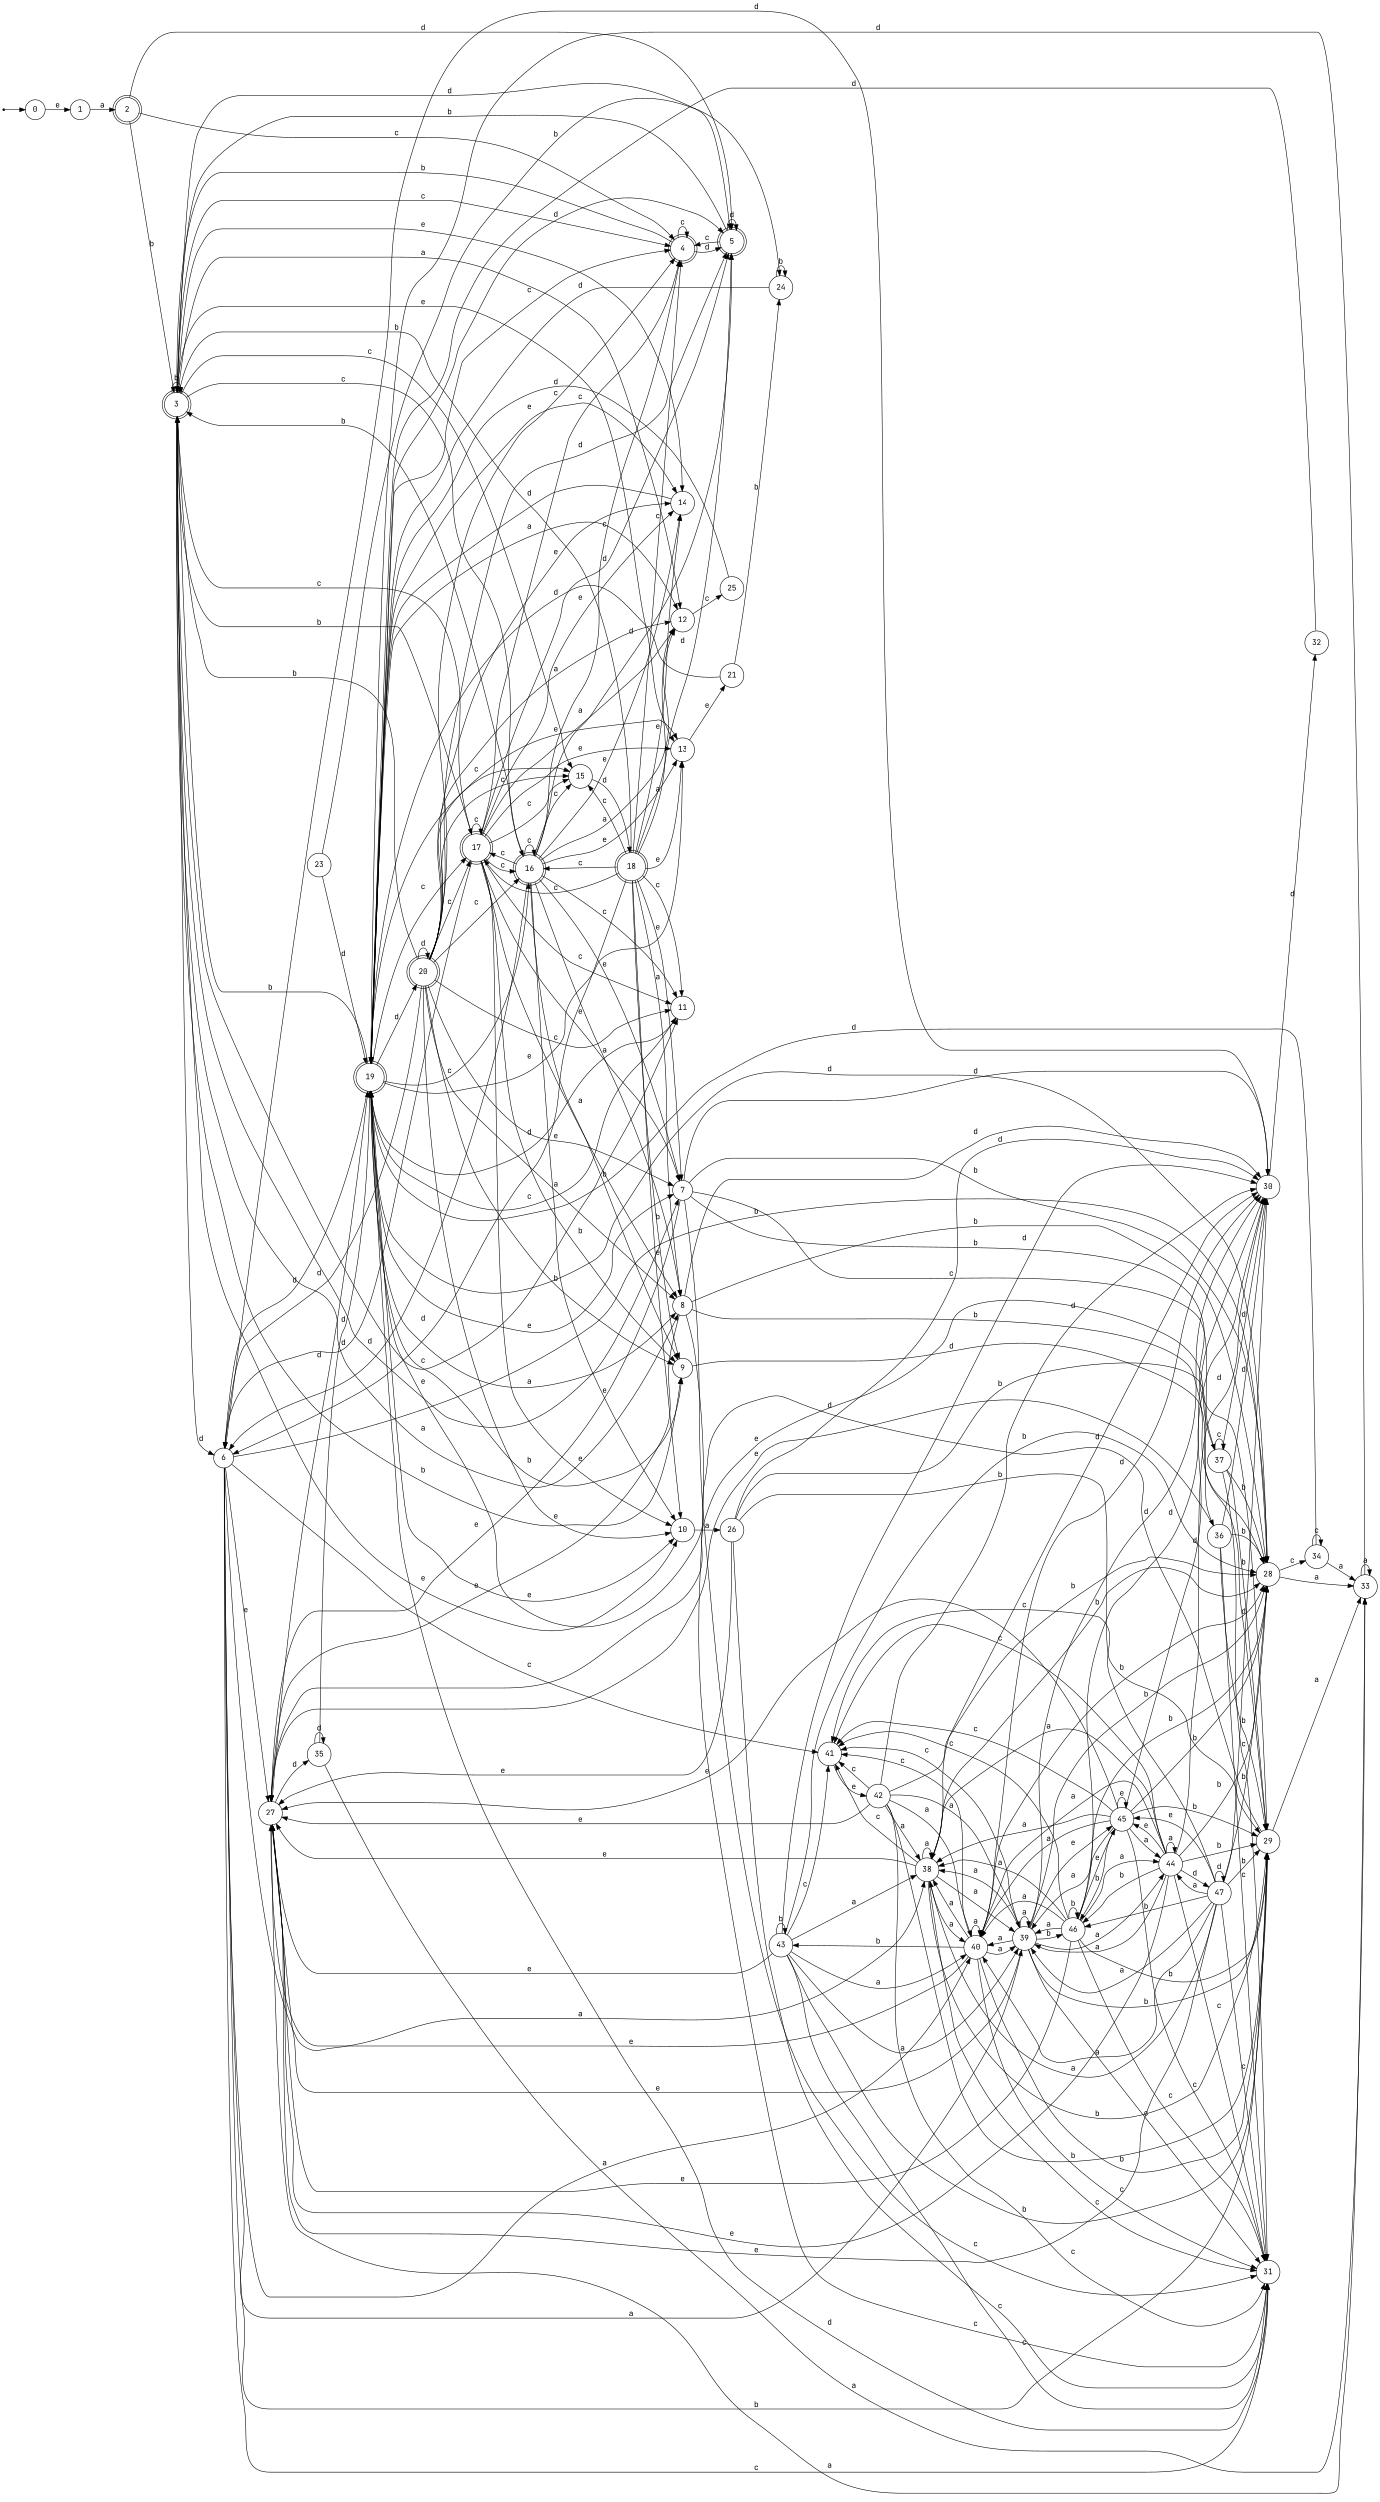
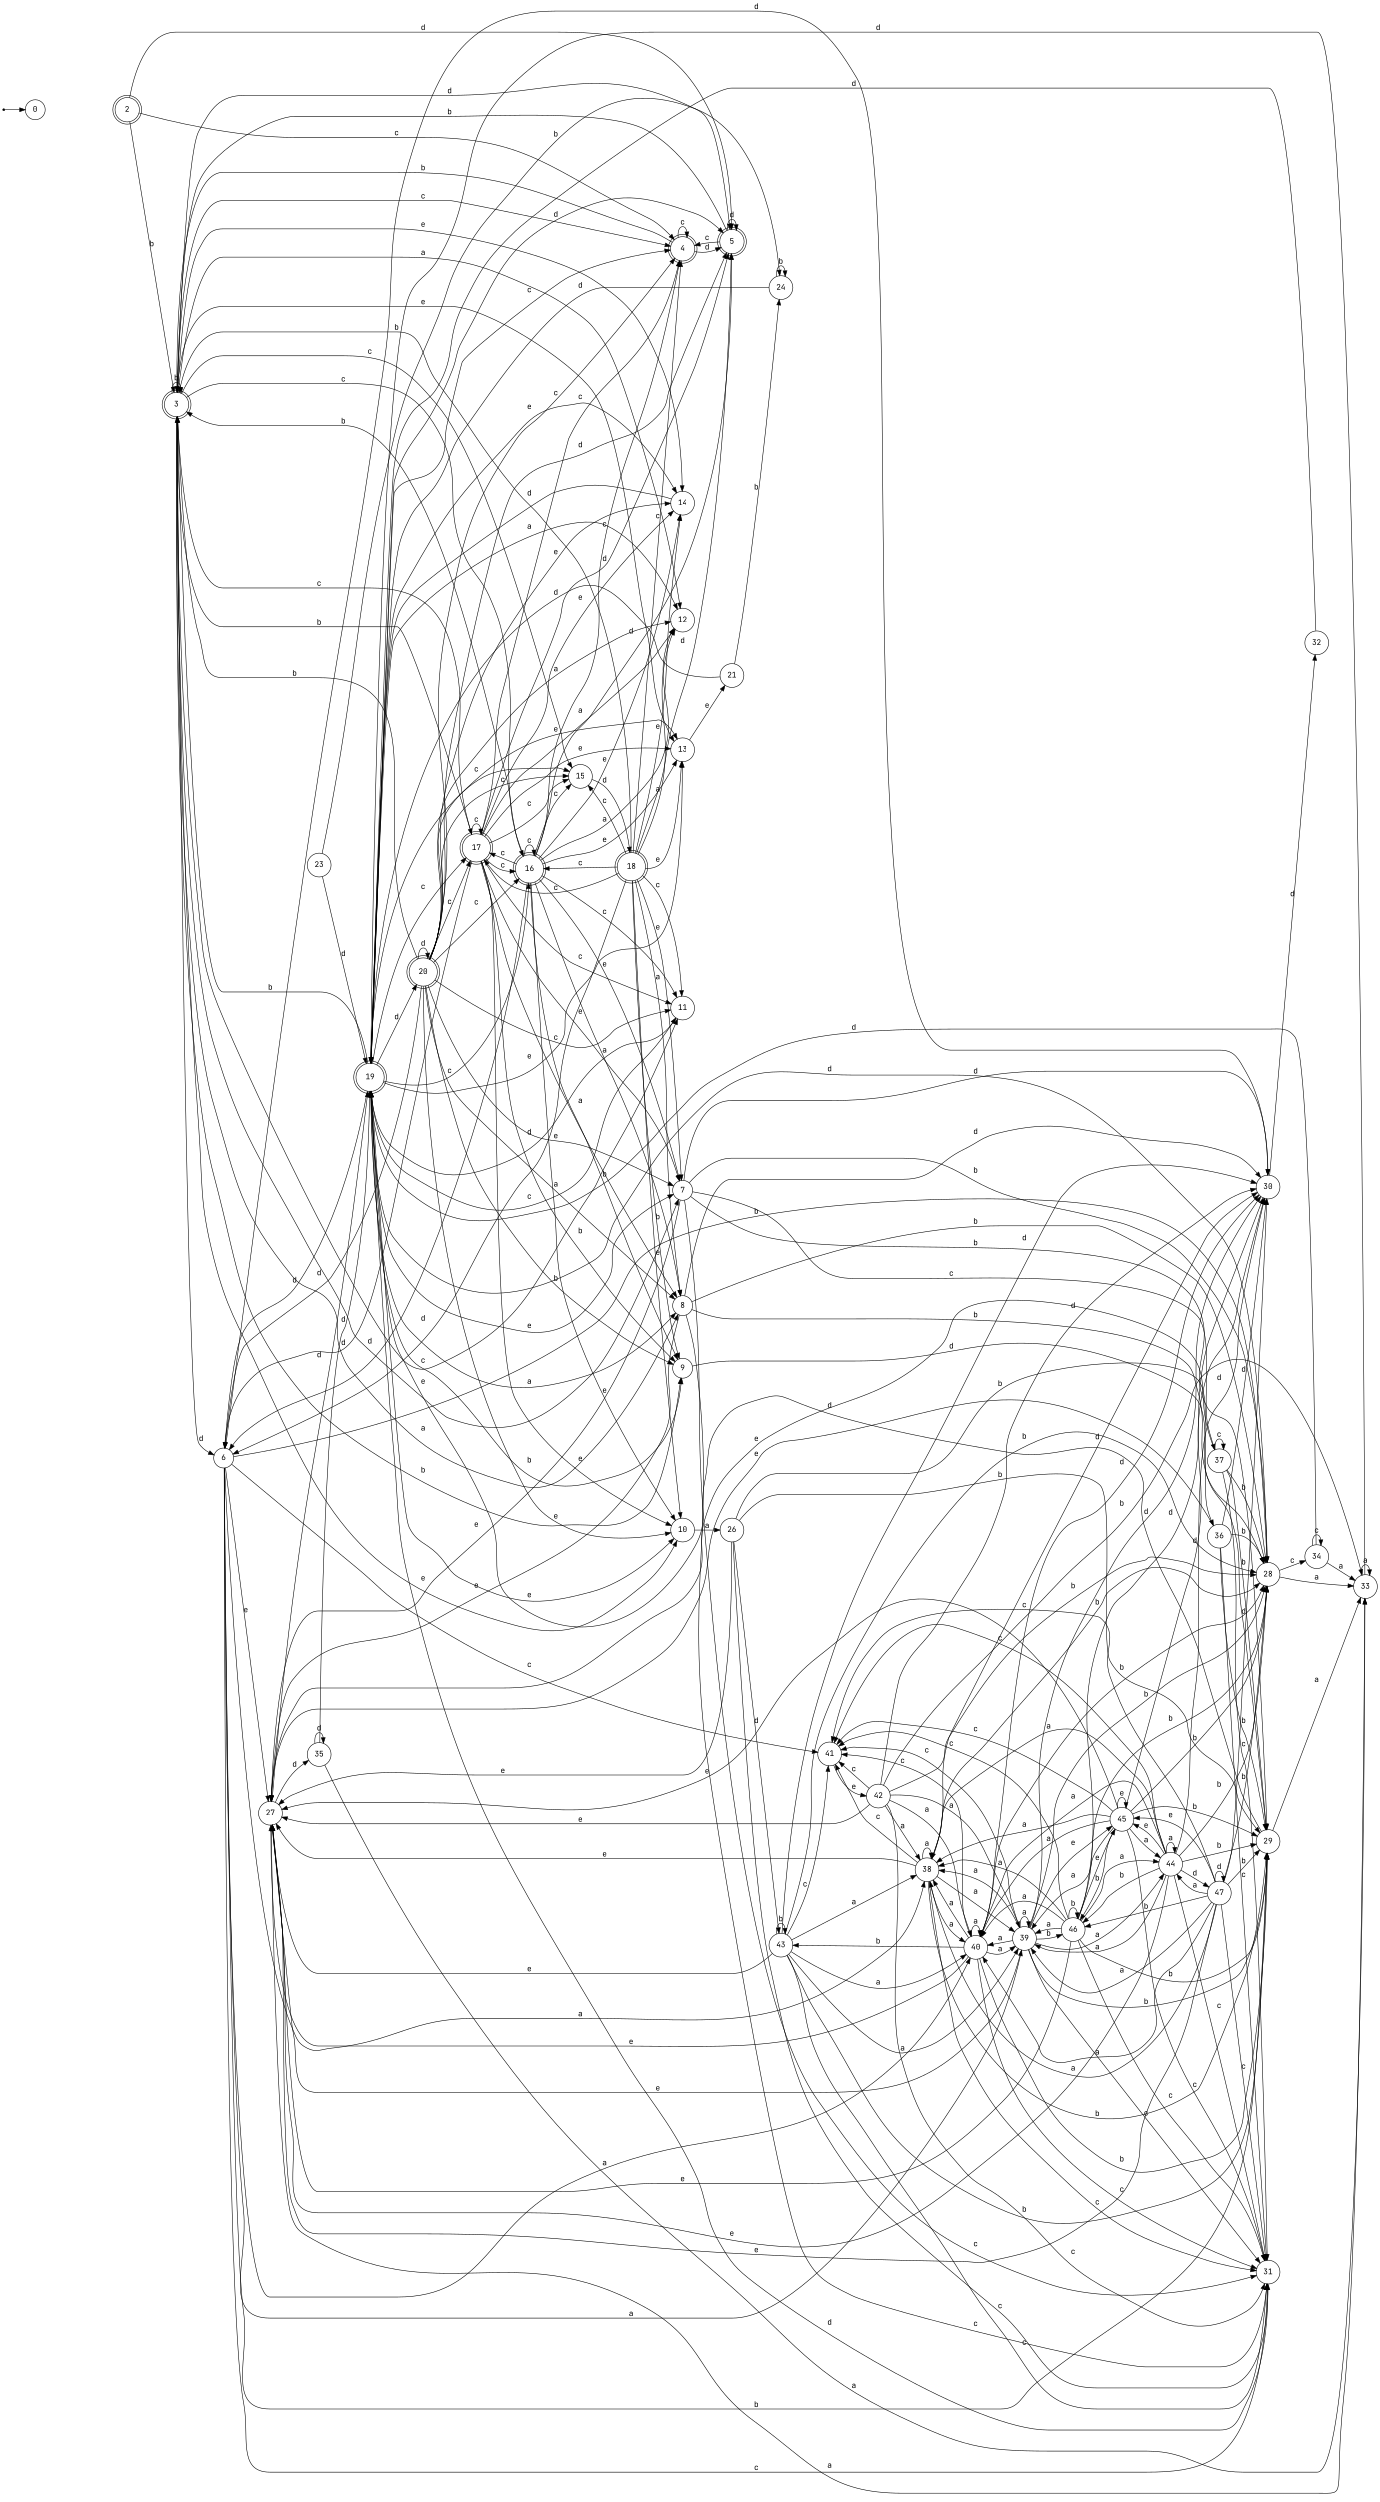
node "1": removed
node "25": removed
edge "26" -> "30": now "26" -> "43"
edge "37" -> "30": removed, label "d"
edge "42" -> "29": now "42" -> "33"
